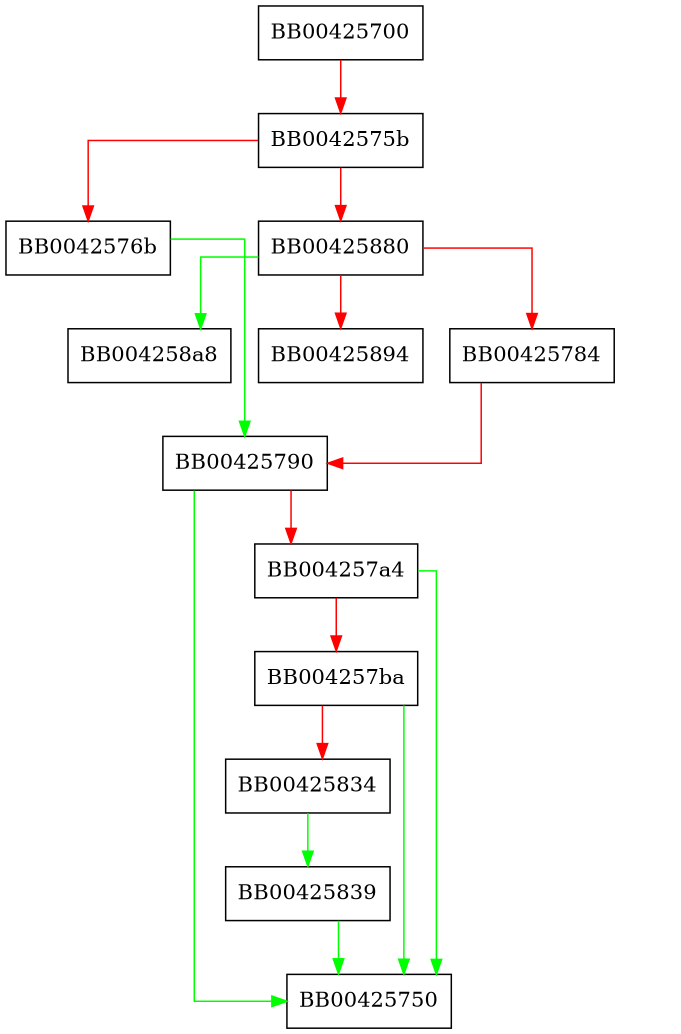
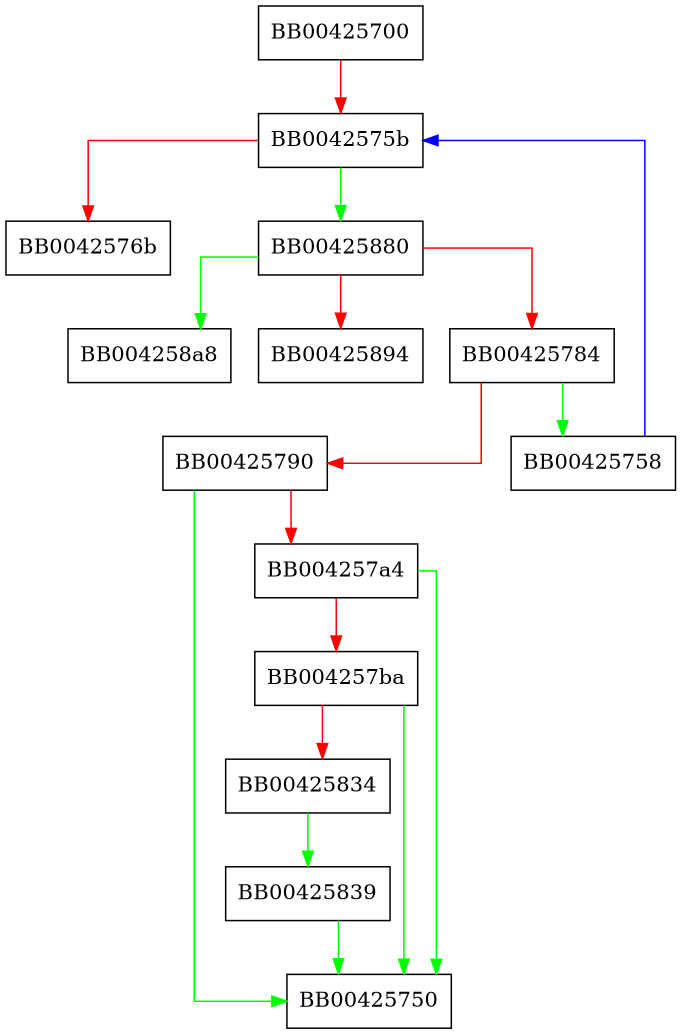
edge "BB0042575b" -> "BB00425880": color red -> green
edge "BB0042576b" -> "BB00425790": removed
node "BB00425758": added
